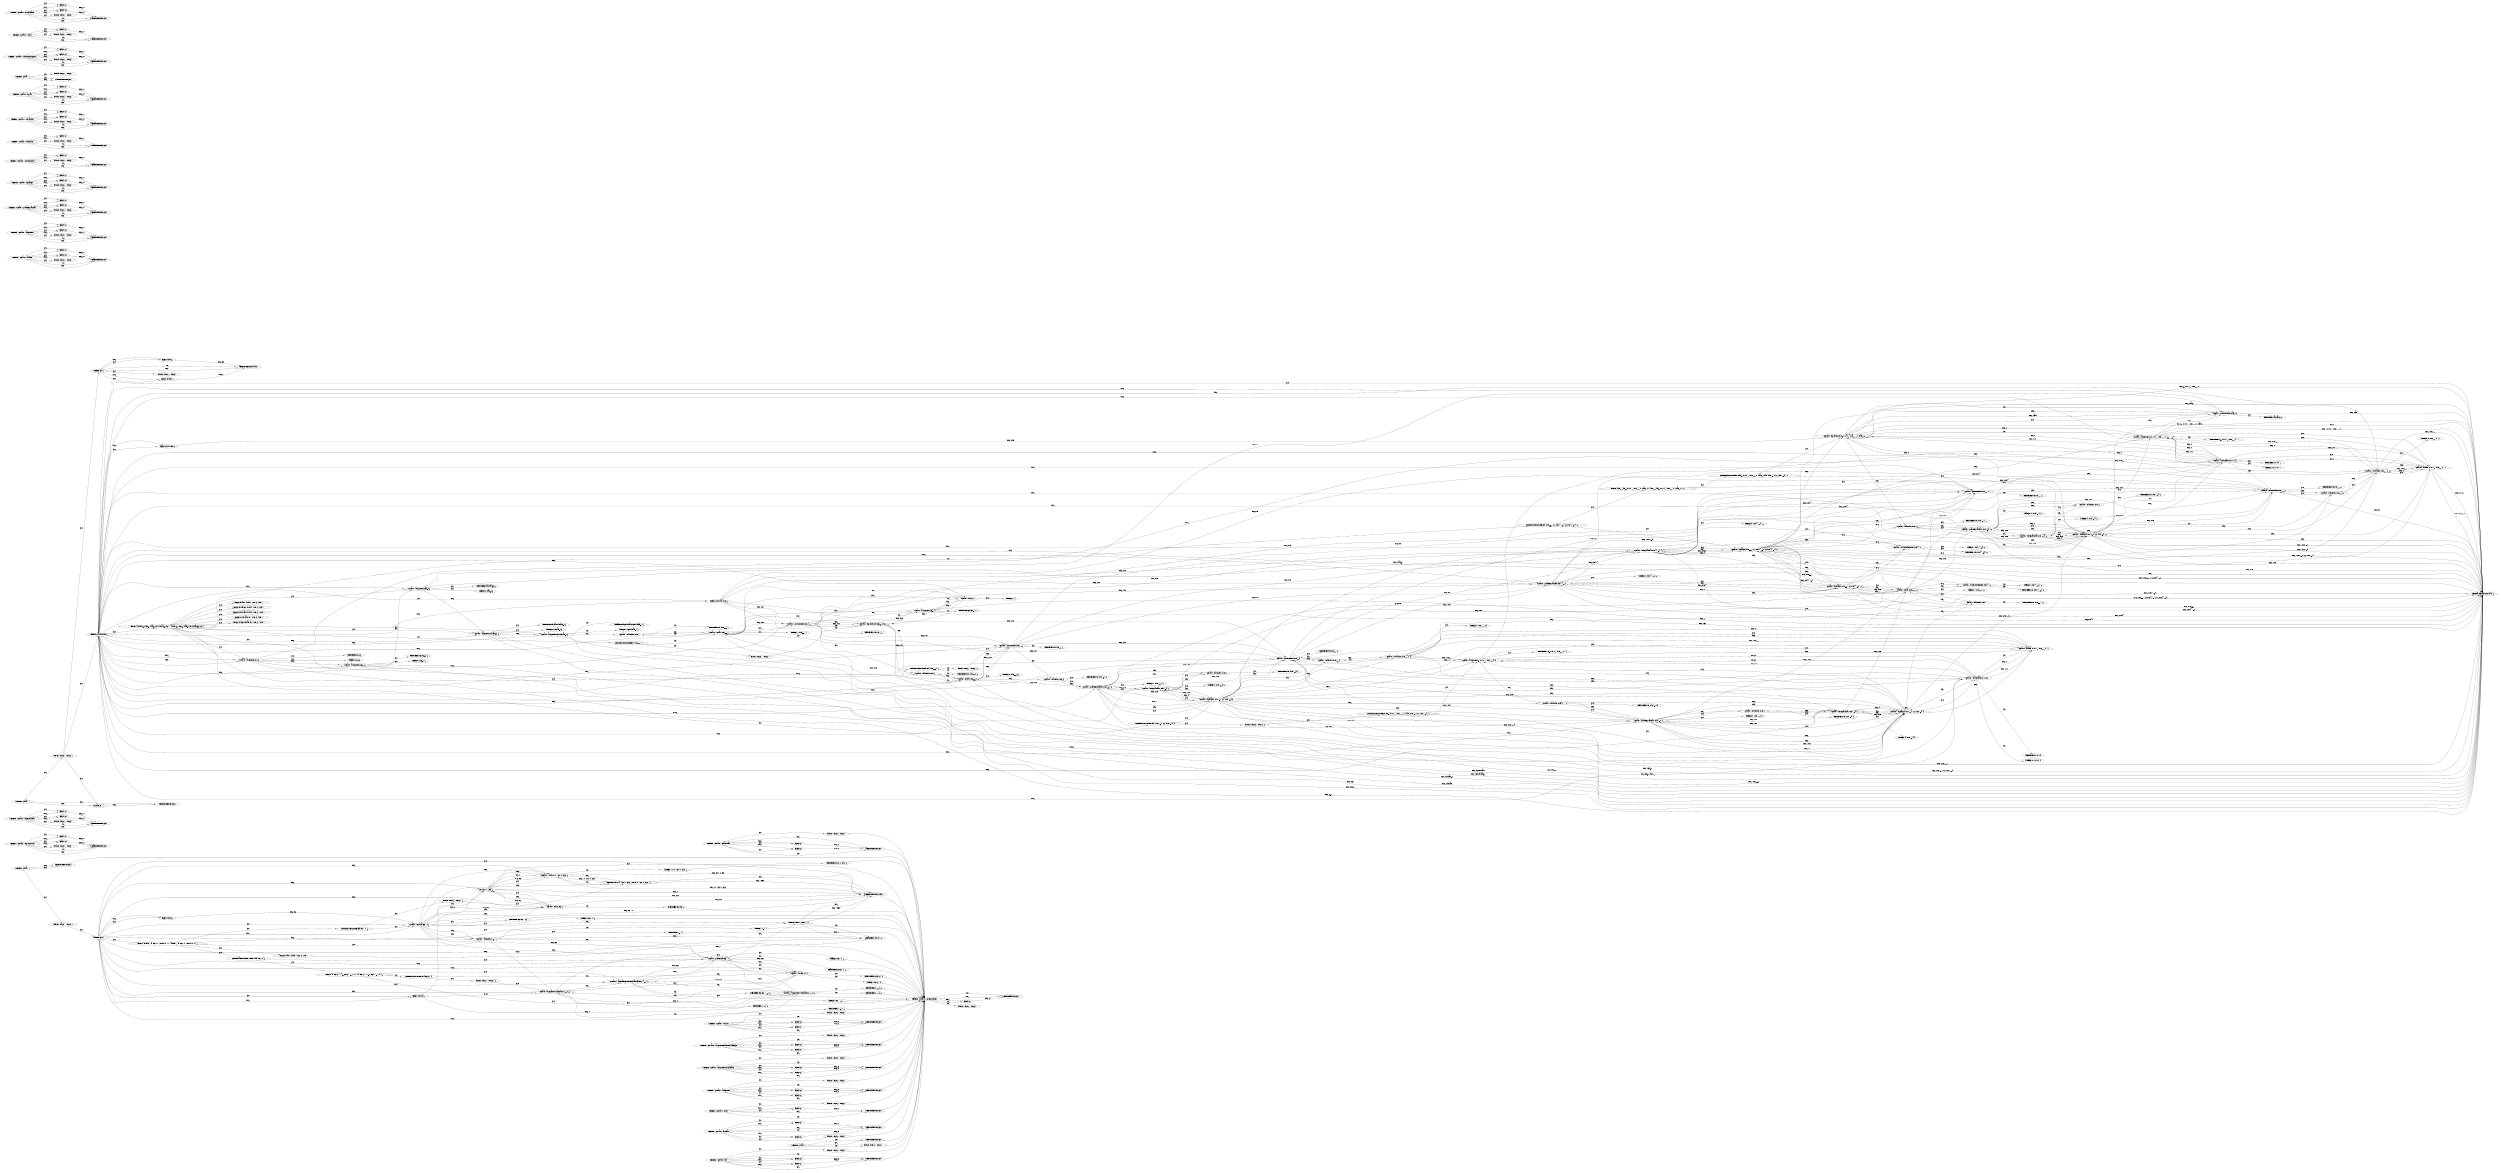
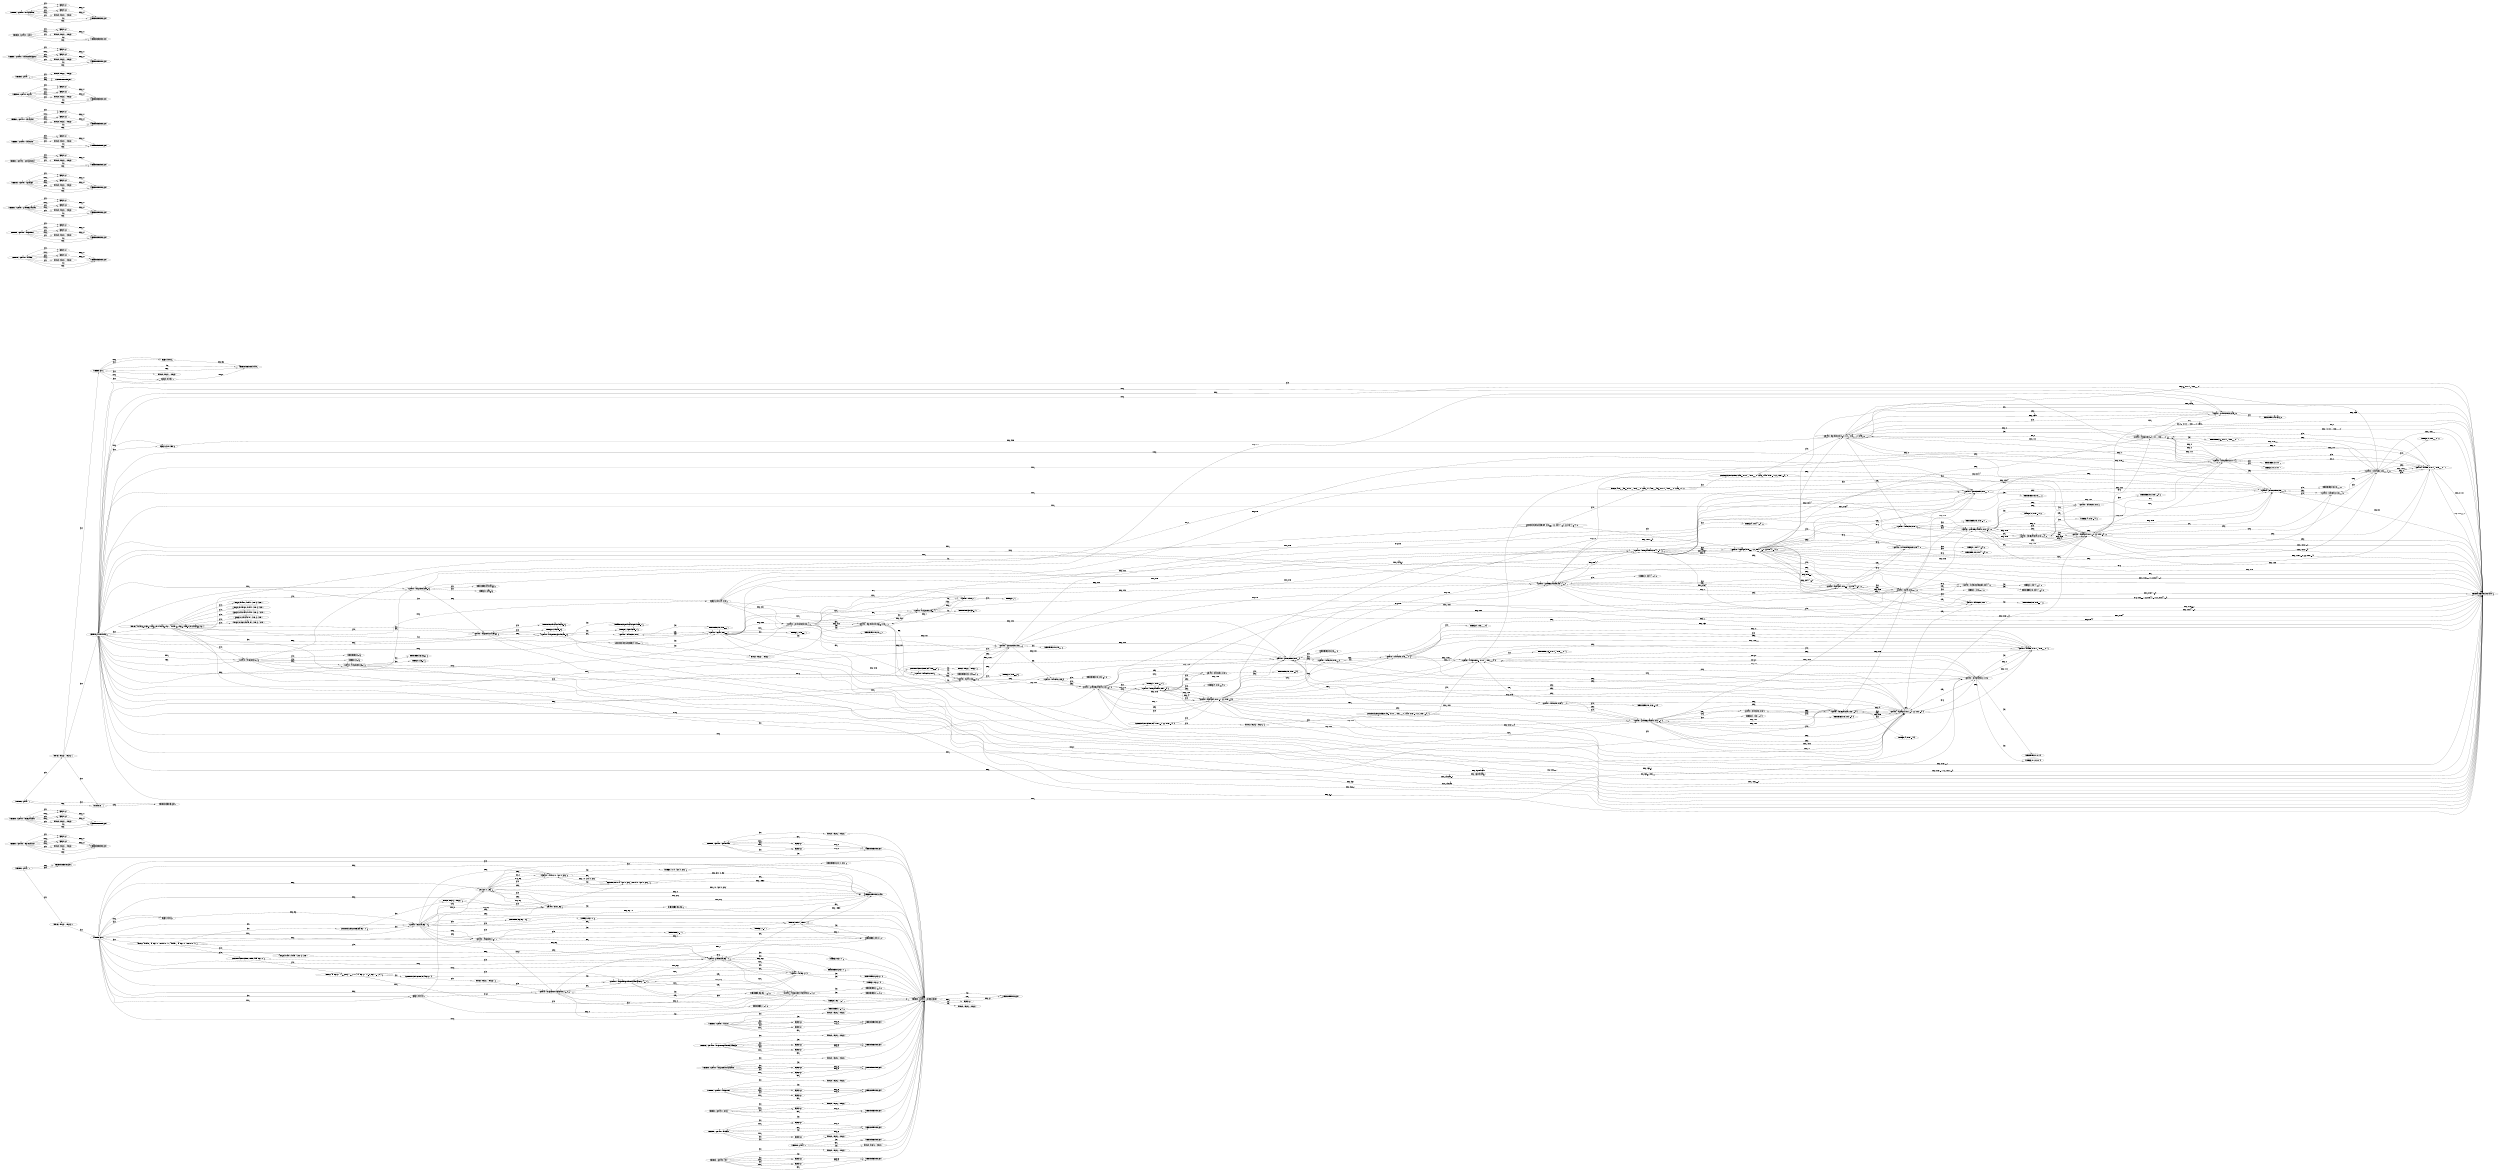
edge "(METHOD,parse_number)" -> "(<operator>.minus,-1)": removed, label "DDG:"
